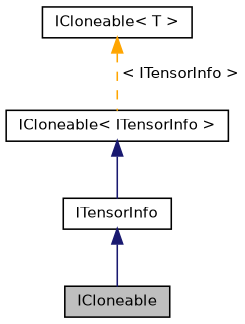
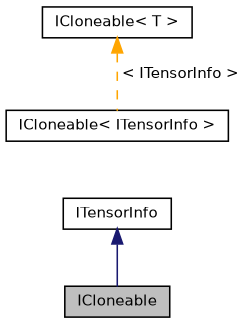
edge "ITensorInfo" -> "ICloneable< ITensorInfo >": removed
